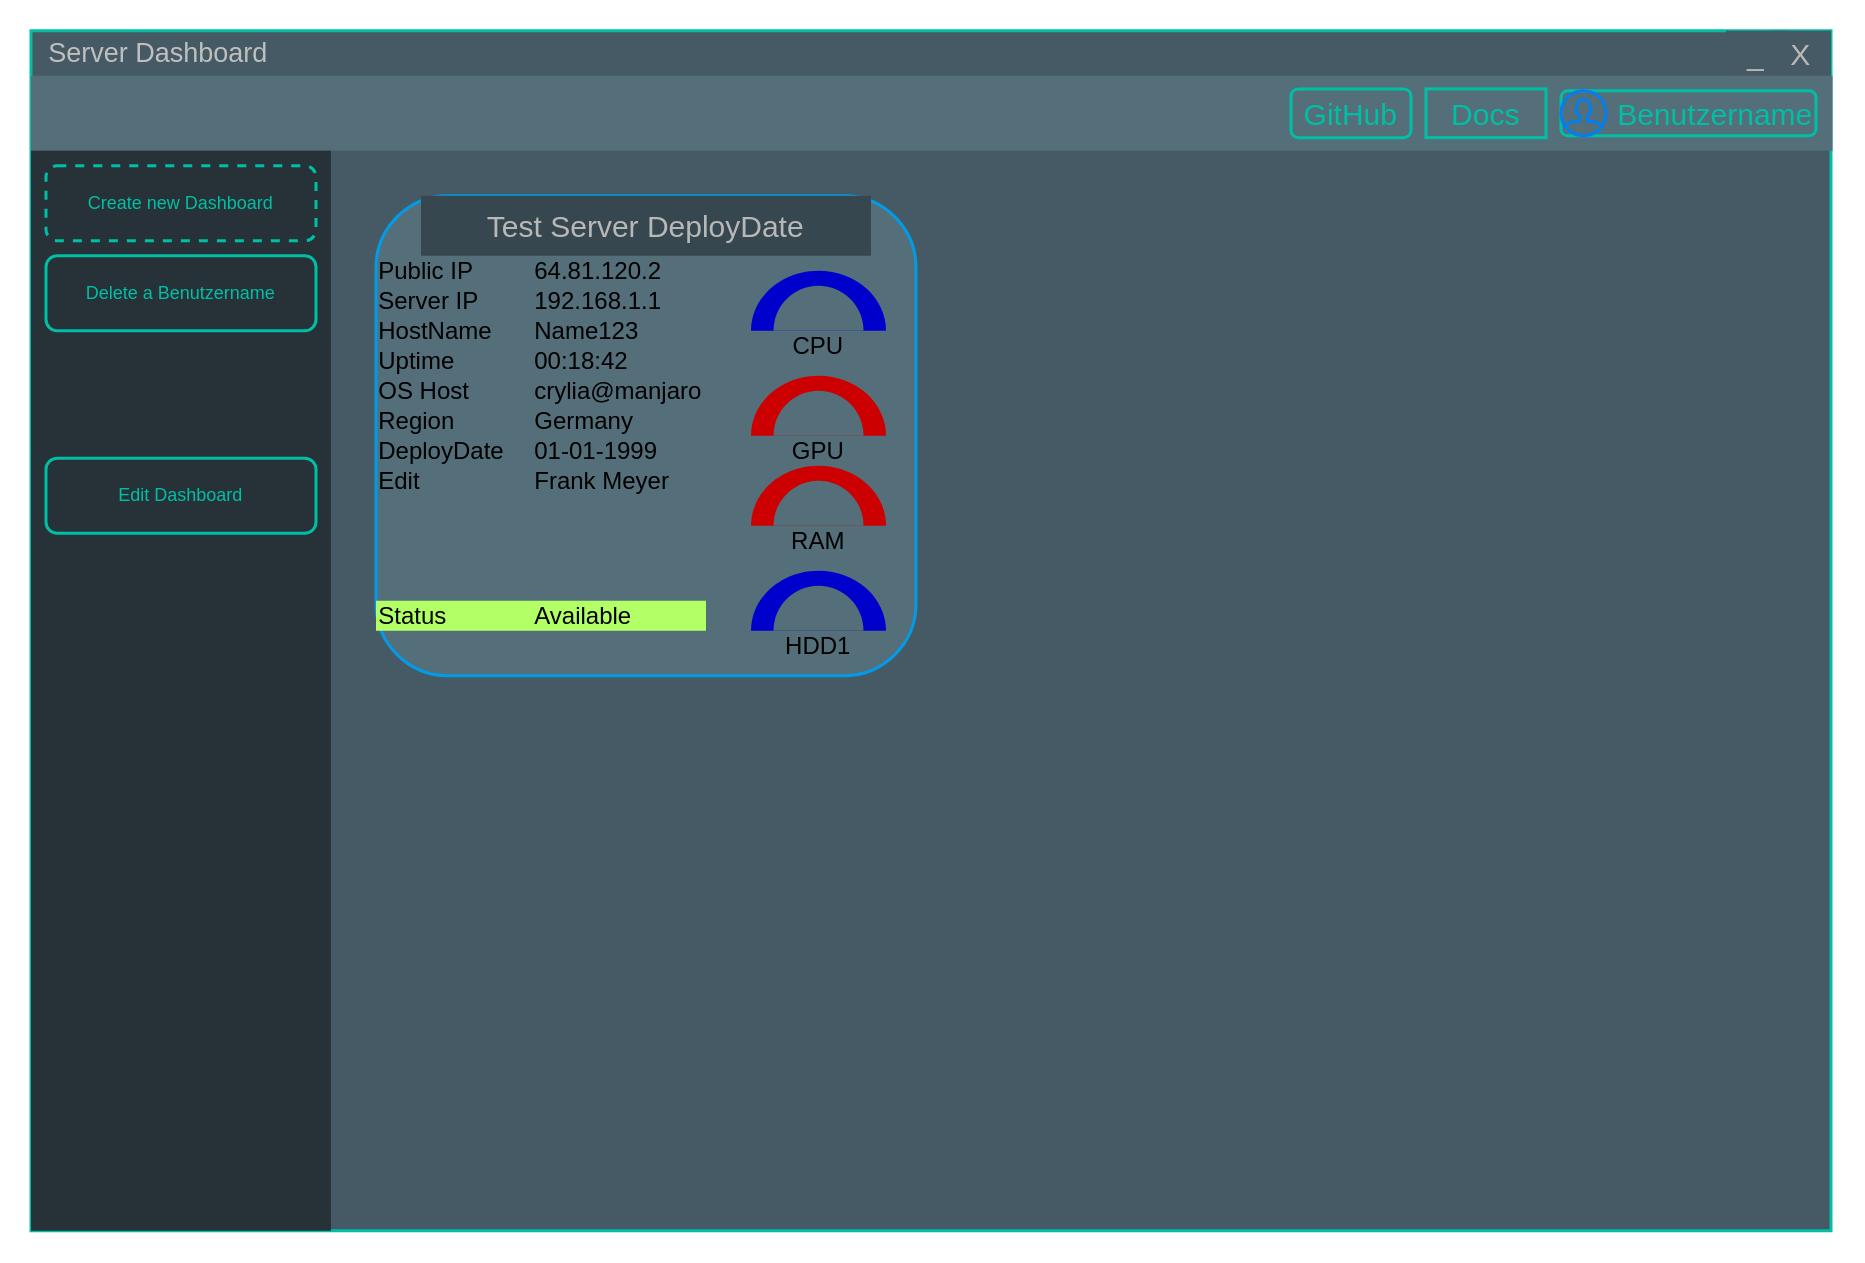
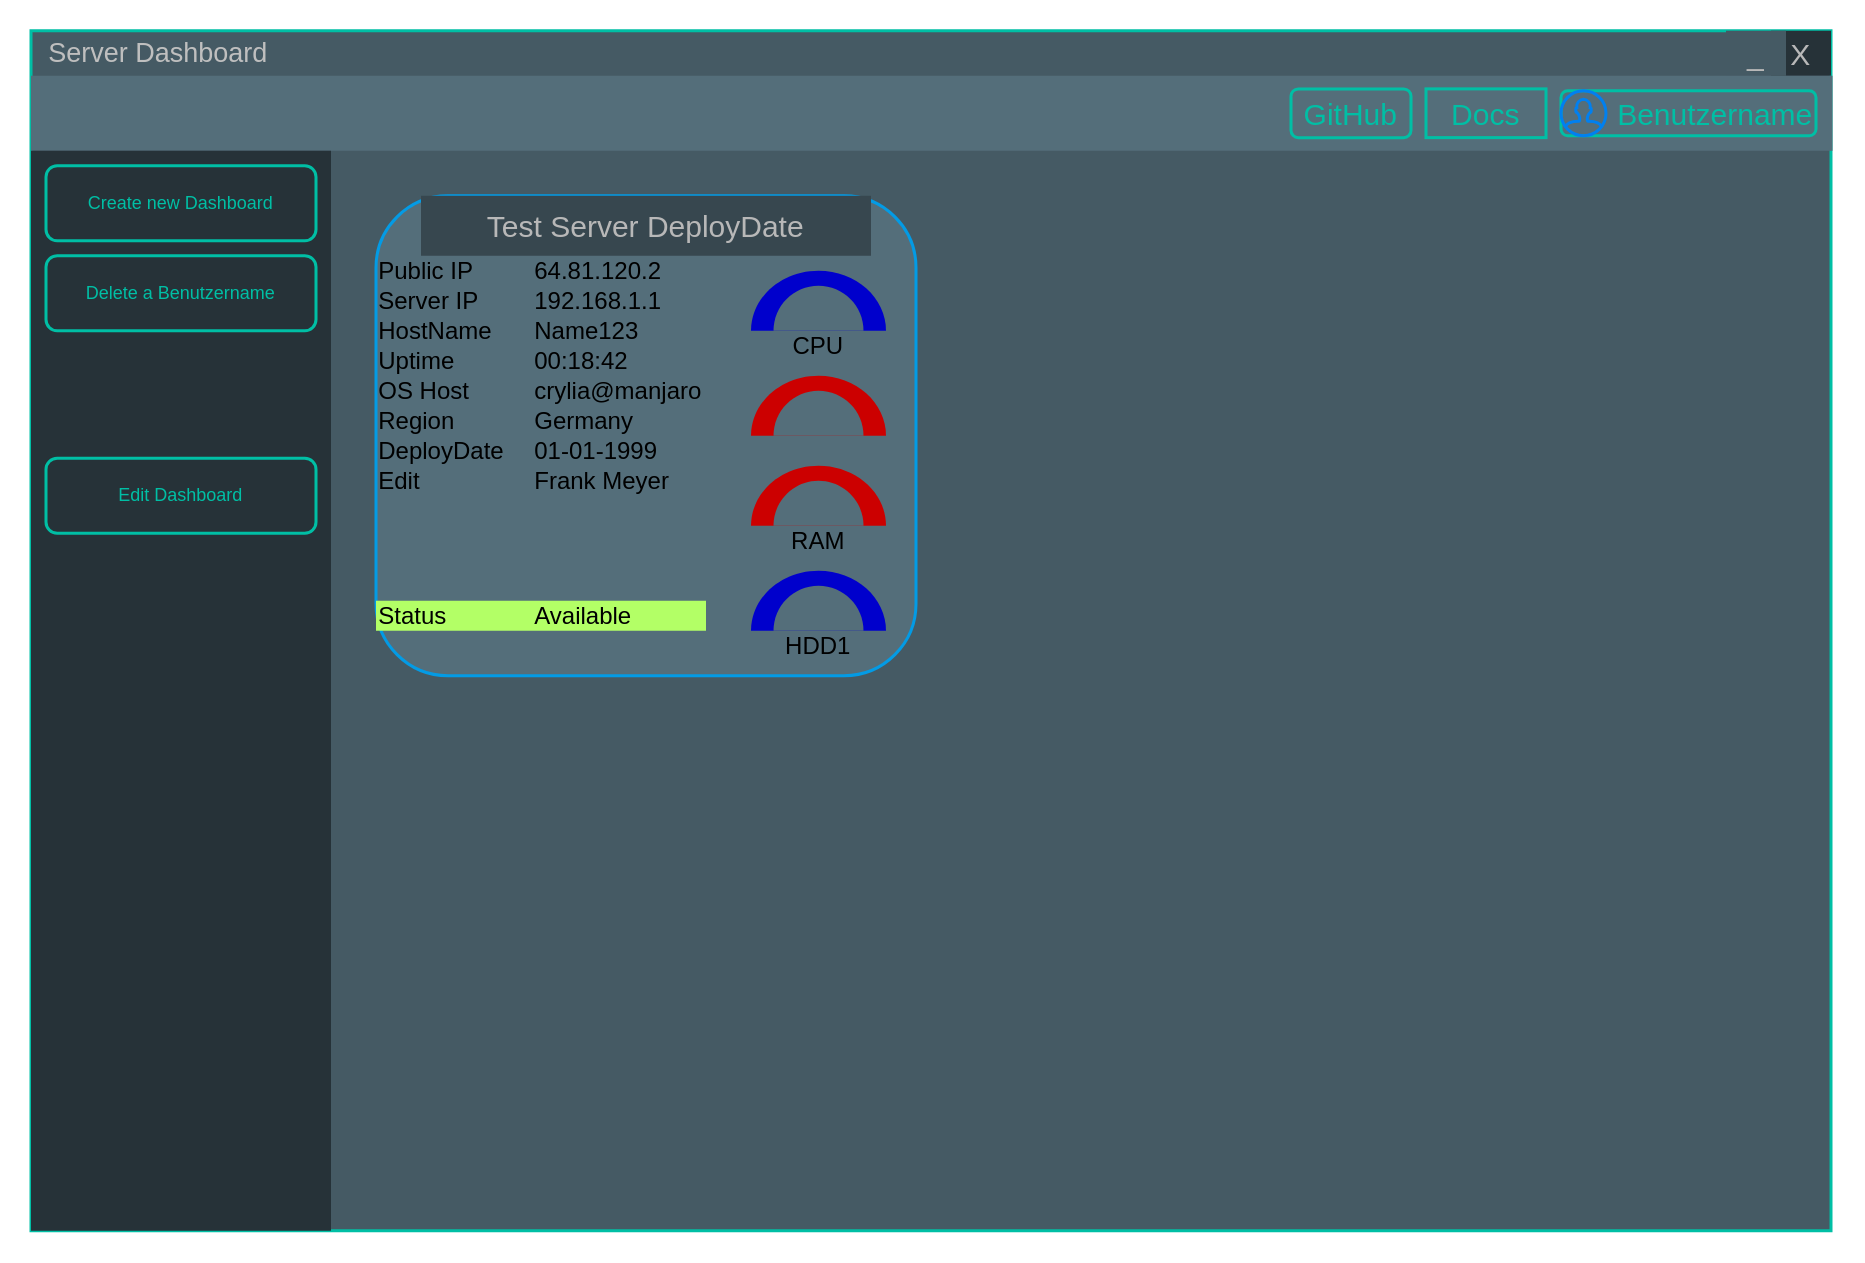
node "X": fillcolor #455a64 -> #263238
node "Create new Dashboard": style dashed -> solid
node "GPU": removed
